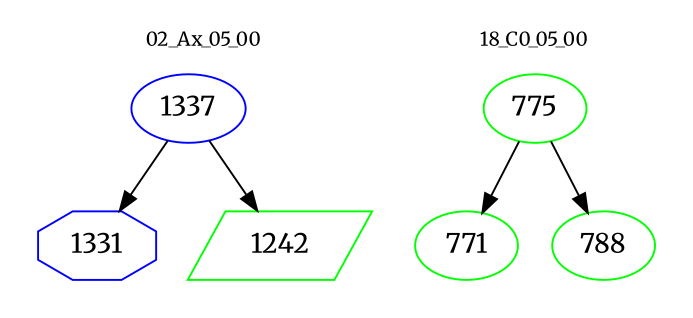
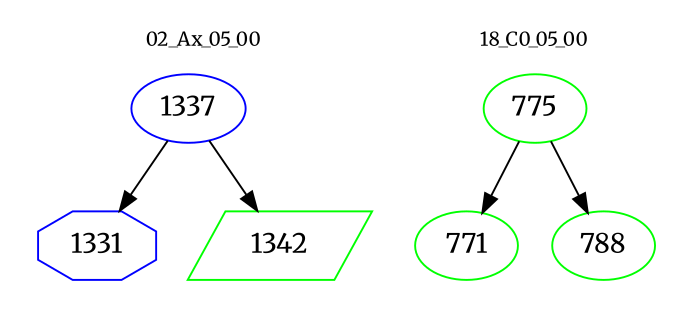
node "1242": label "1242" -> "1342"
